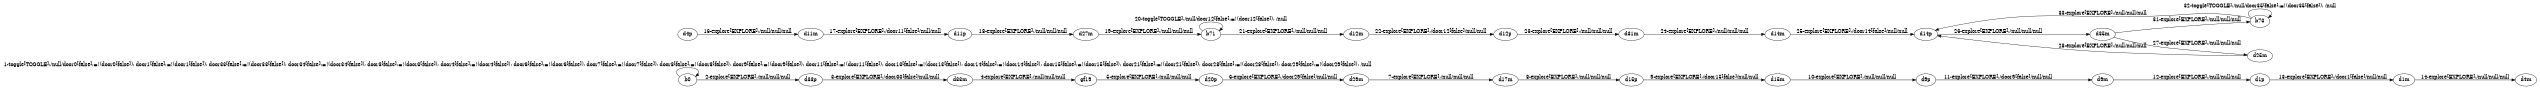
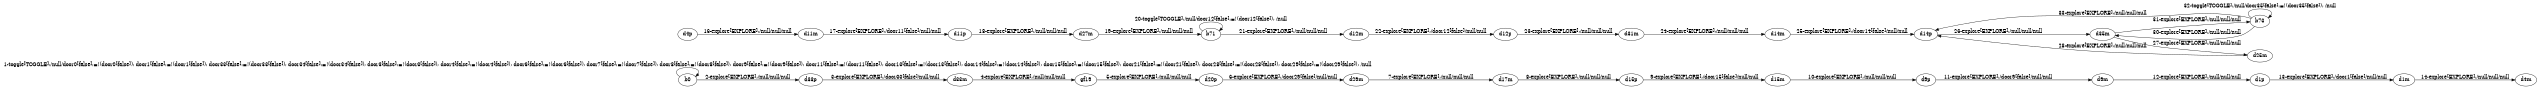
edge "b73" -> "d35m": added, label "30-explore[EXPLORE];/null/null/null"
